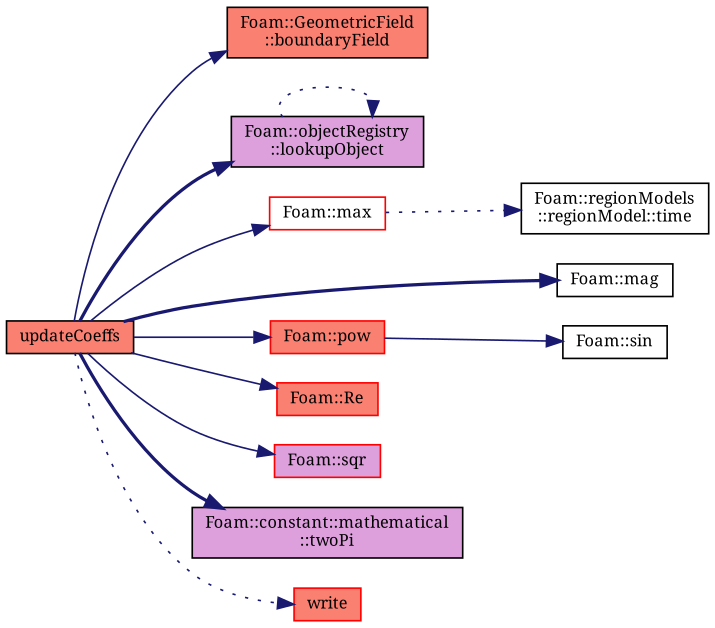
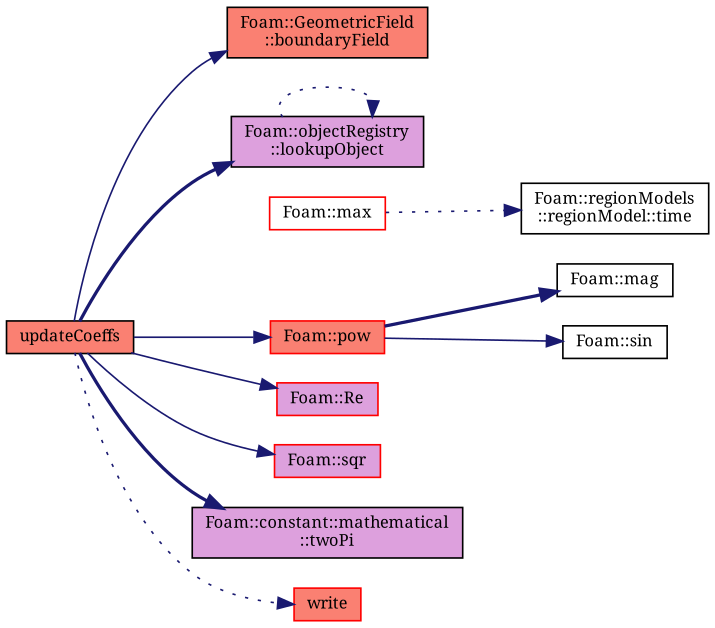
edge "updateCoeffs" -> "Foam::max": removed
edge "updateCoeffs" -> "Foam::mag": now "Foam::pow" -> "Foam::mag"
node "Foam::Re": fillcolor salmon -> plum
